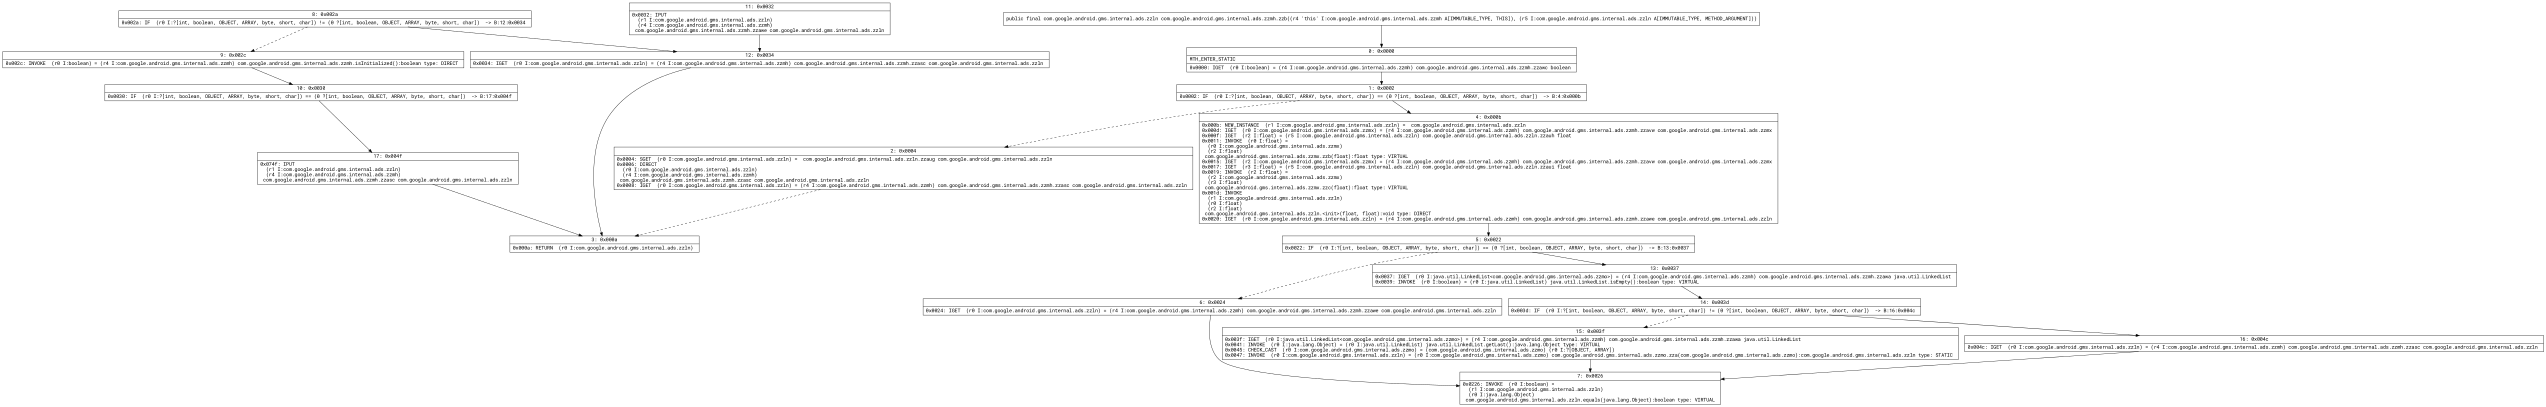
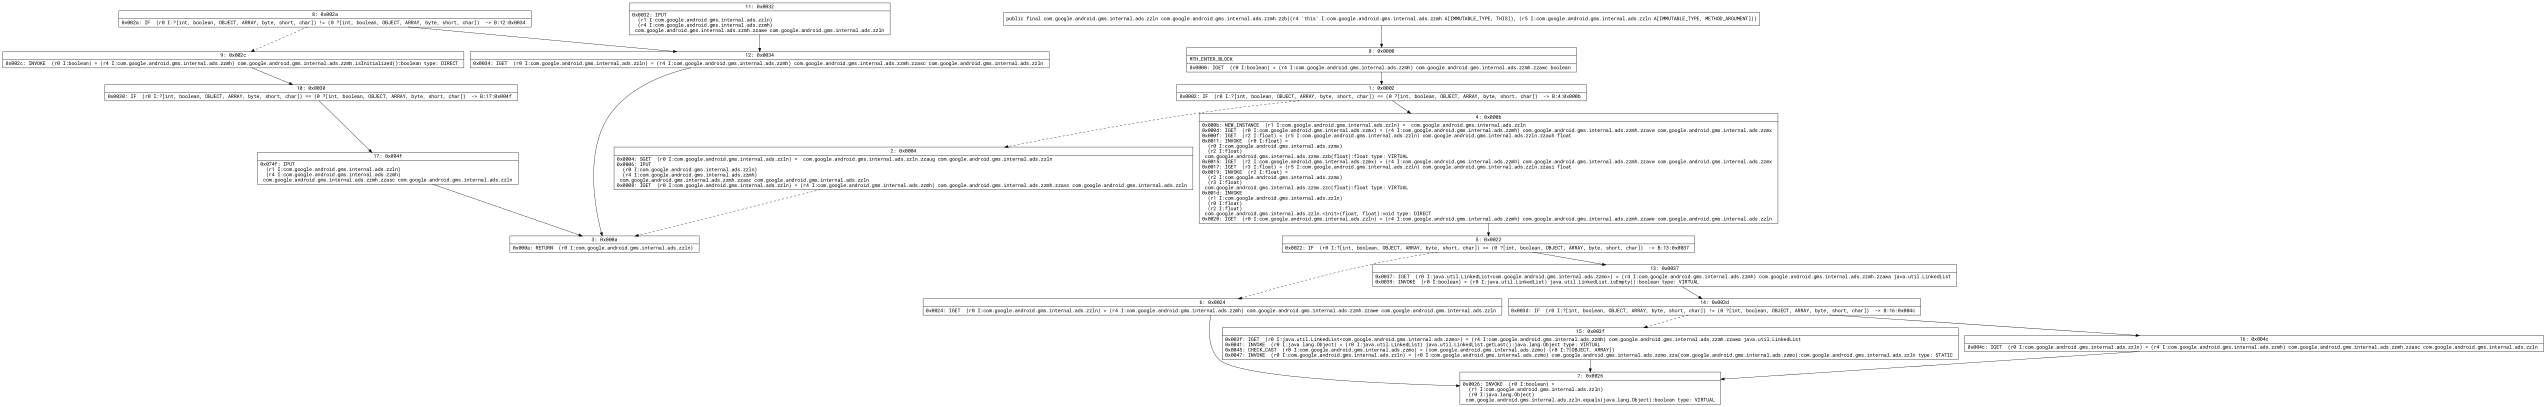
node "0: 0x0000": text "MTH_ENTER_STATIC" -> "MTH_ENTER_BLOCK"
node "2: 0x0004": text "0x0006: DIRECT" -> "0x0006: IPUT"
node "7: 0x0026": text "0x0226: INVOKE  (r0 I:boolean) =" -> "0x0026: INVOKE  (r0 I:boolean) ="
